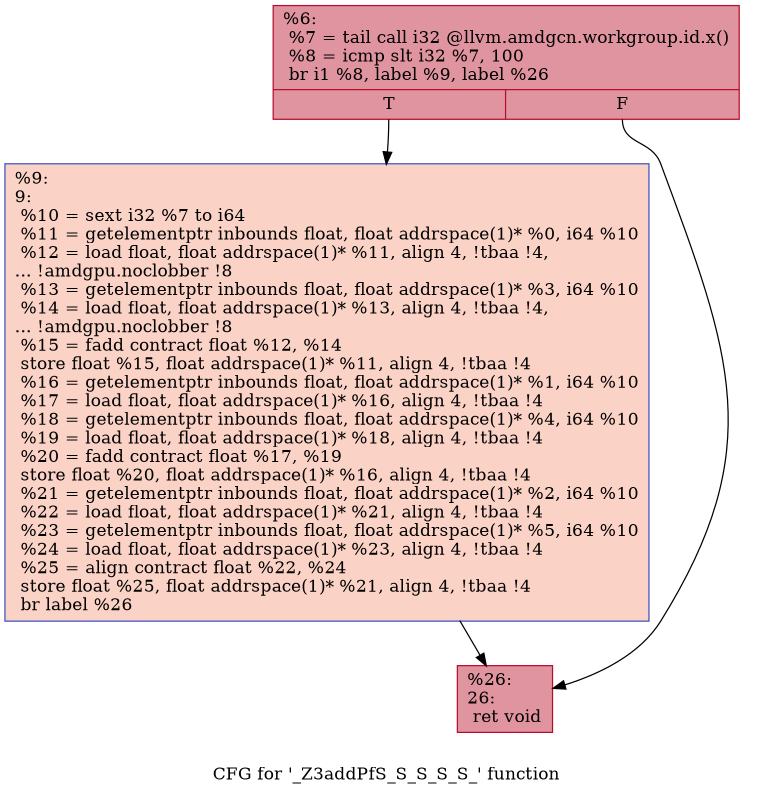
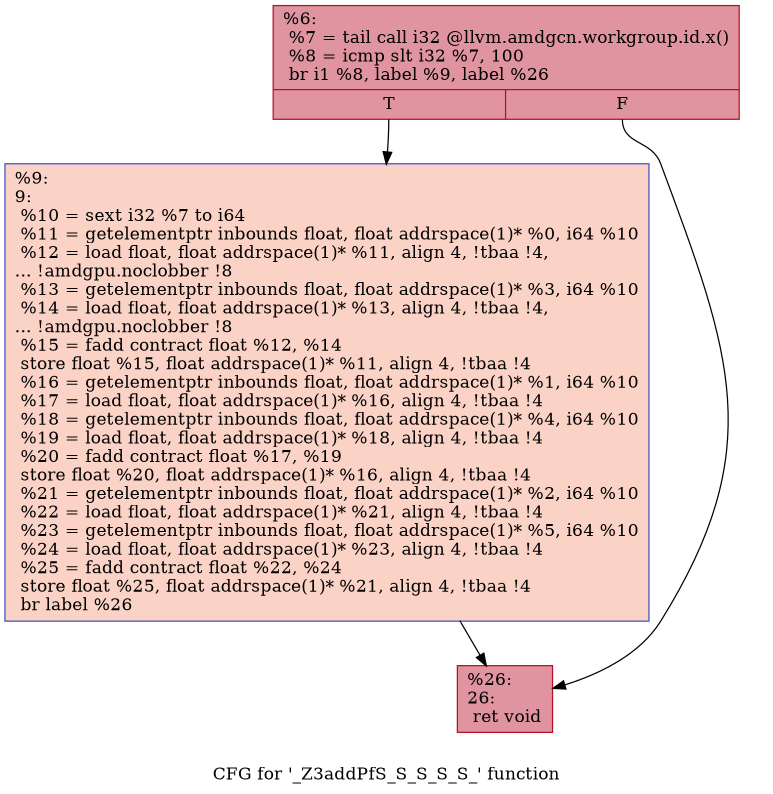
node "%9:": text "%25 = align contract float %22, %24" -> "%25 = fadd contract float %22, %24"
